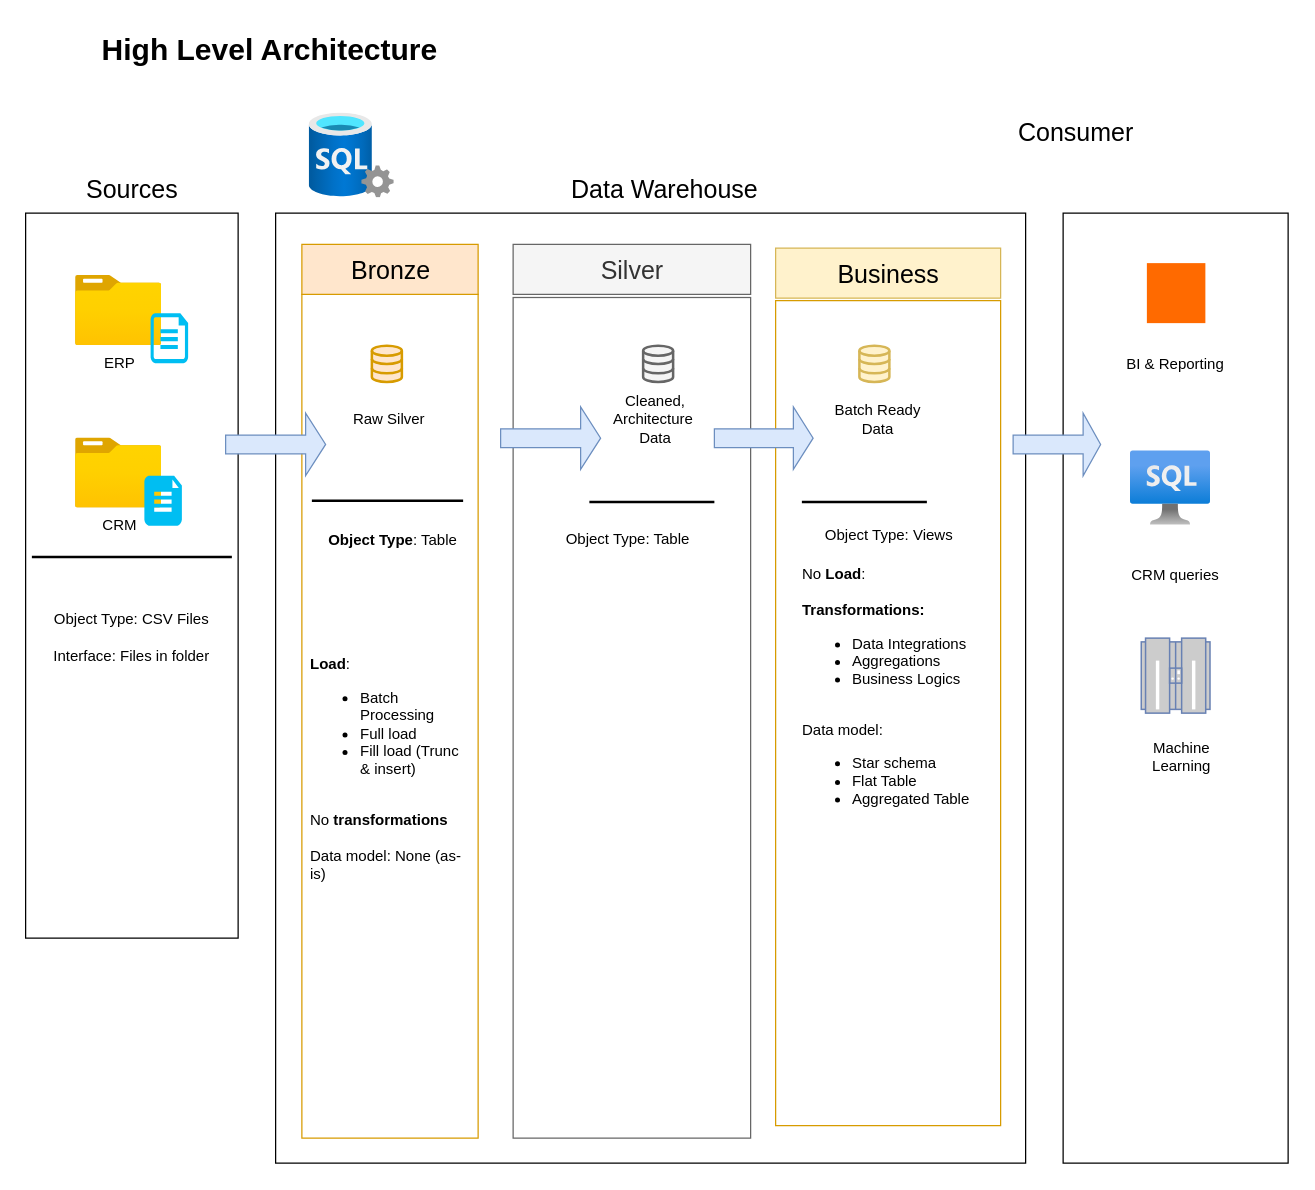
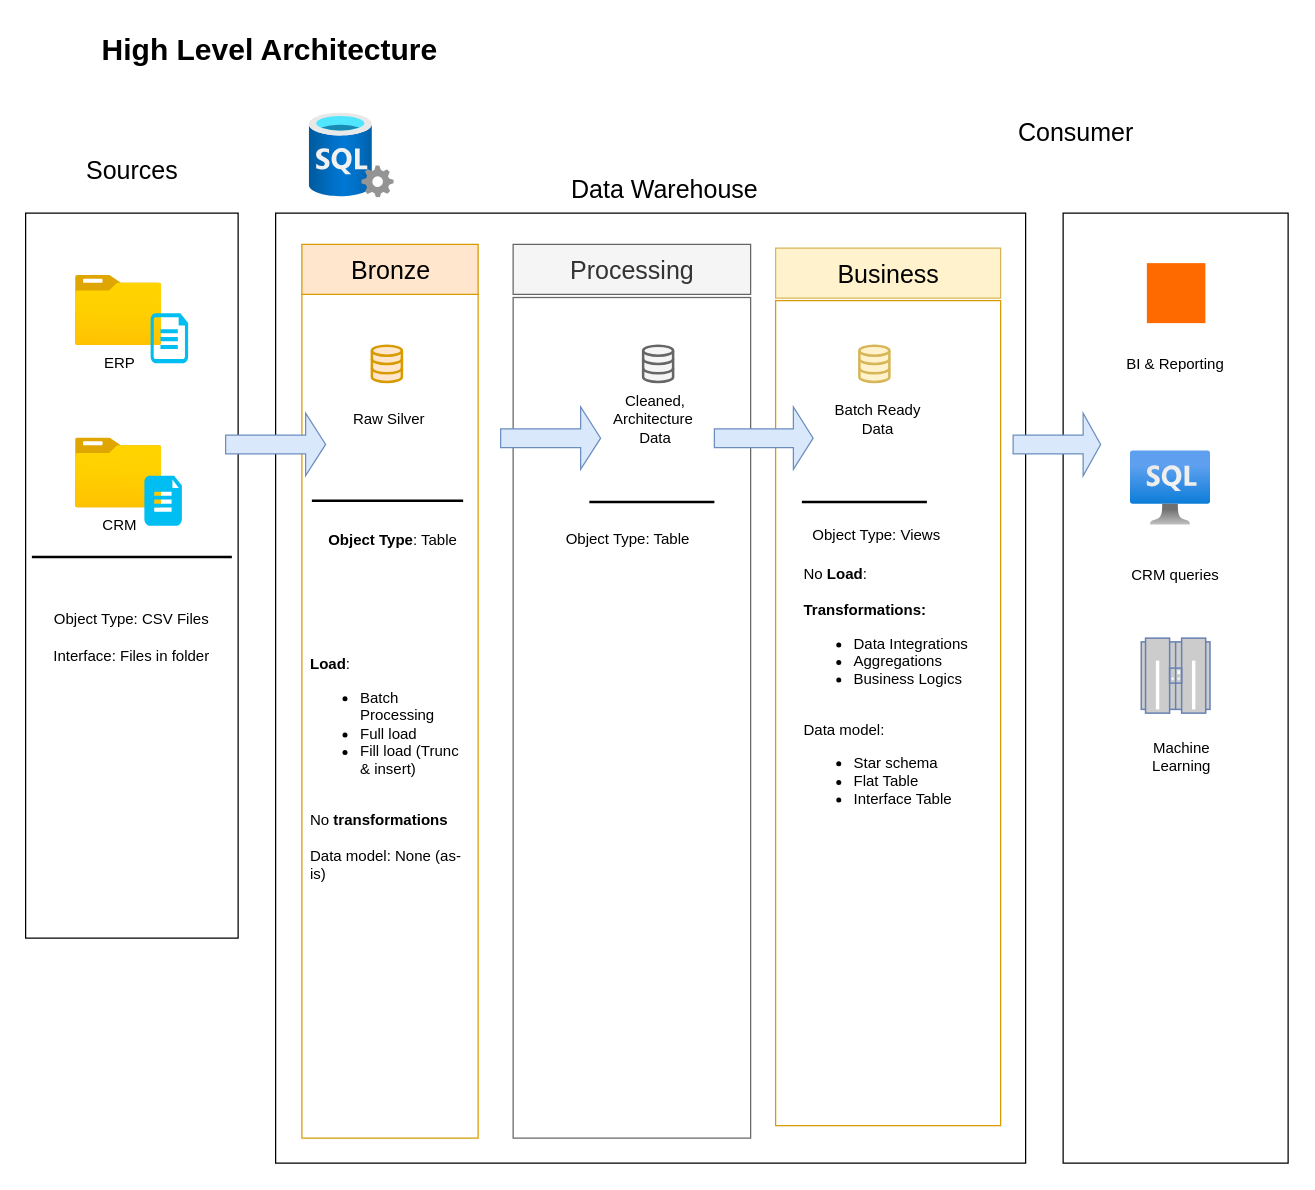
node "Sources": moved (132, 188) -> (132, 169)
node "Silver": label "Silver" -> "Processing"
node "Object Type: Views": moved (889, 536) -> (876, 536)
node "No Load: Transformations: Data Integrations Aggregations Business Logics Data model: Star schema Flat Table Aggregated Table": label "No Load: Transformations: Data Integrations Aggregations Business Logics Data model: Star schema Flat Table Aggregated Table" -> "No Load: Transformations: Data Integrations Aggregations Business Logics Data model: Star schema Flat Table Interface Table"
